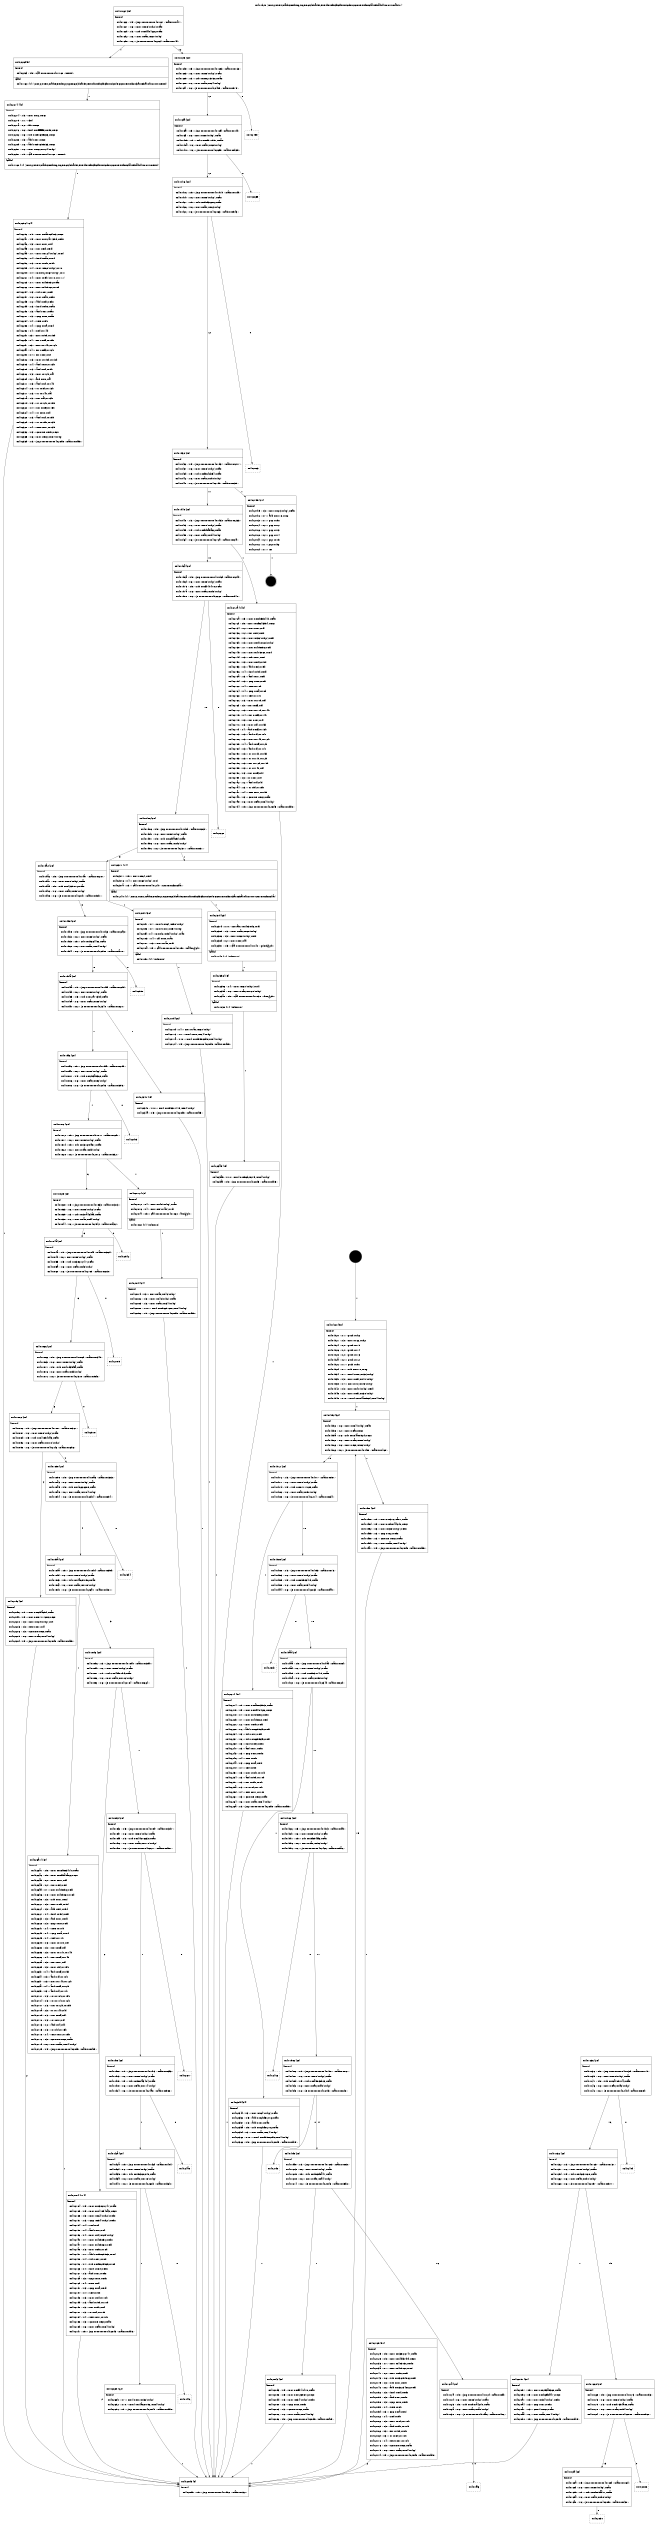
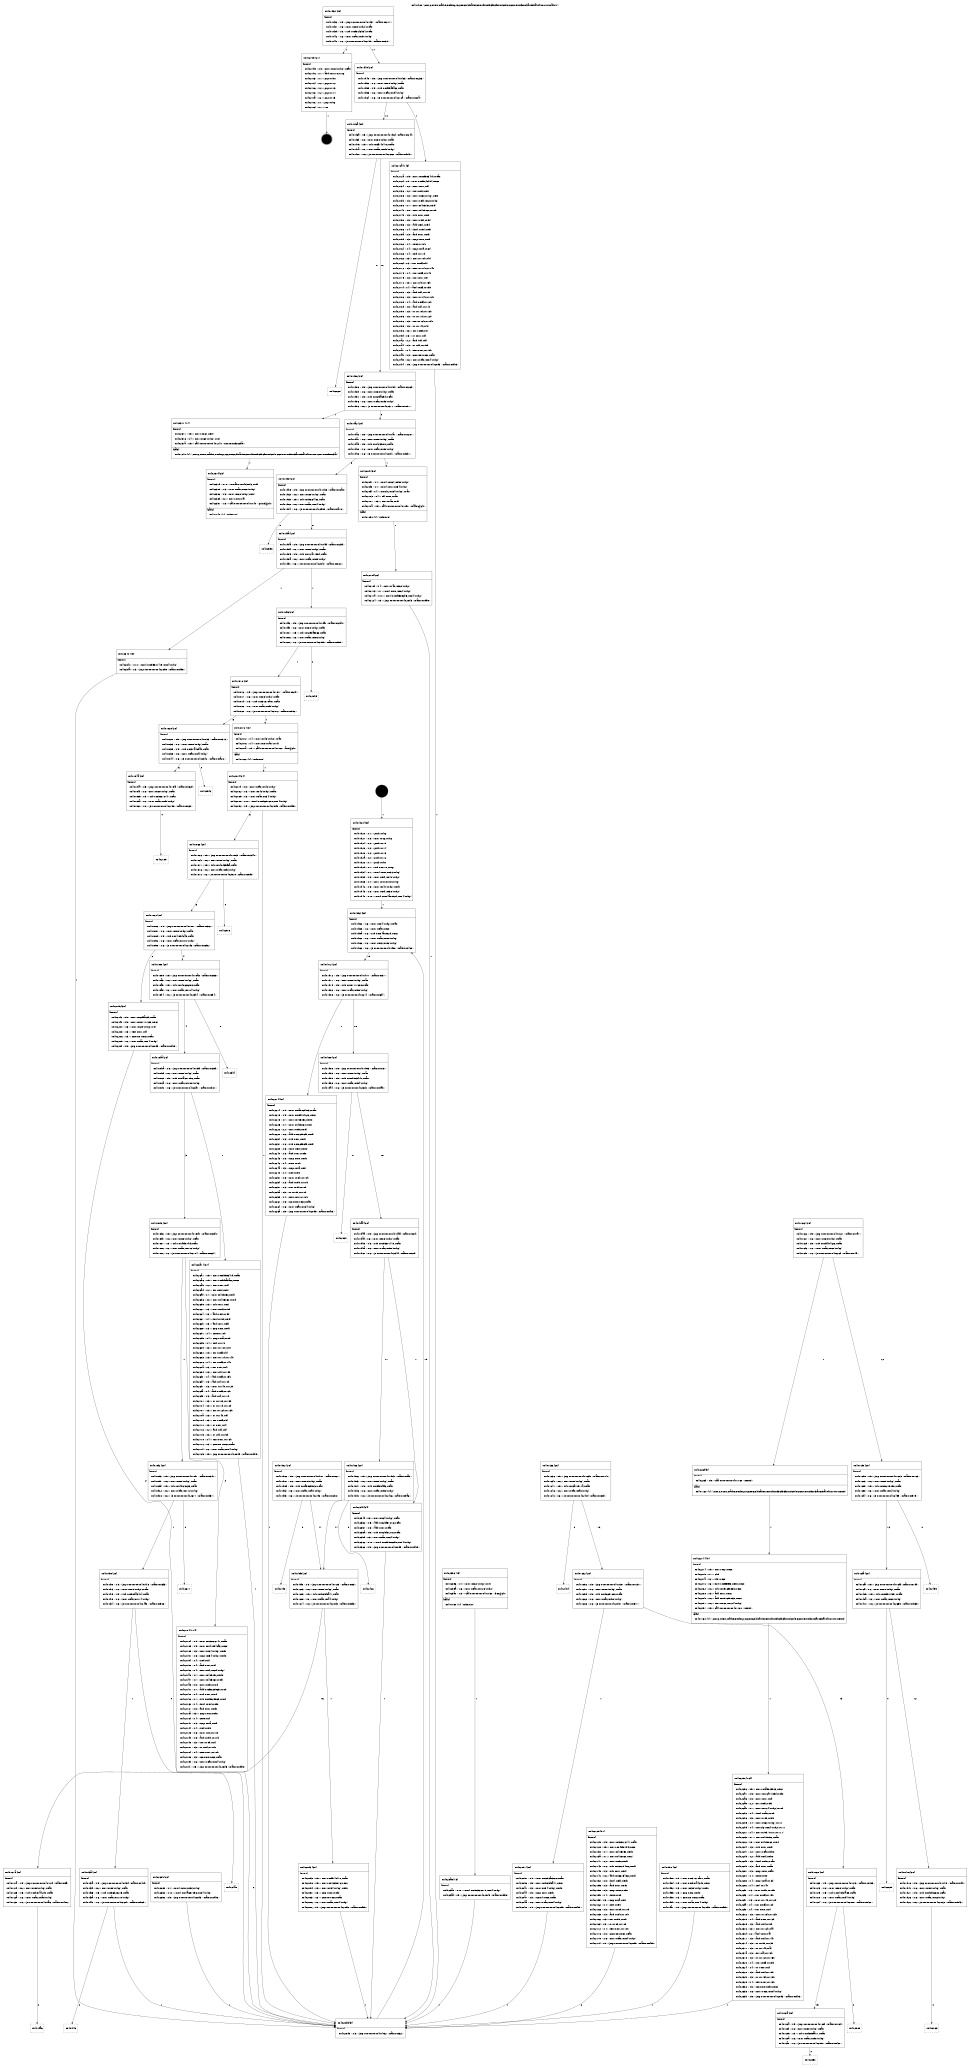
edge "0x401d16 [28]" -> "0x401d32 [28]": removed, label "12"
edge "0x40237f [23]" -> "0x402396 [15]": removed, label "1"
edge "0x401e4a [28]" -> "0x401e66 [28]": now "0x40207f [24]" -> "0x401e66 [28]"
edge "0x401b52 [32]" -> "0x401f88 [30]": removed, label "1"
edge "0x401bc6 [28]" -> "0x401be2 [28]": now "0x401bc6 [28]" -> "0x401bfe [28]"
edge "0x401f2a [28]" -> "0x40268b [22]": now "0x401f2a [28]" -> "0x4028d5 [5]"
